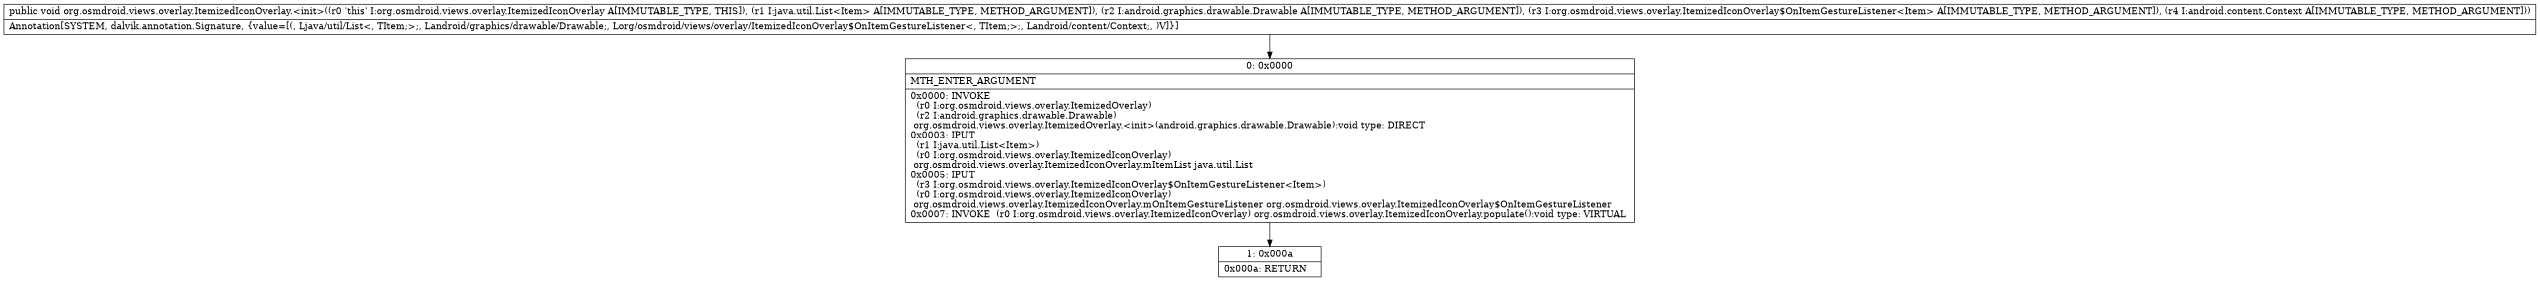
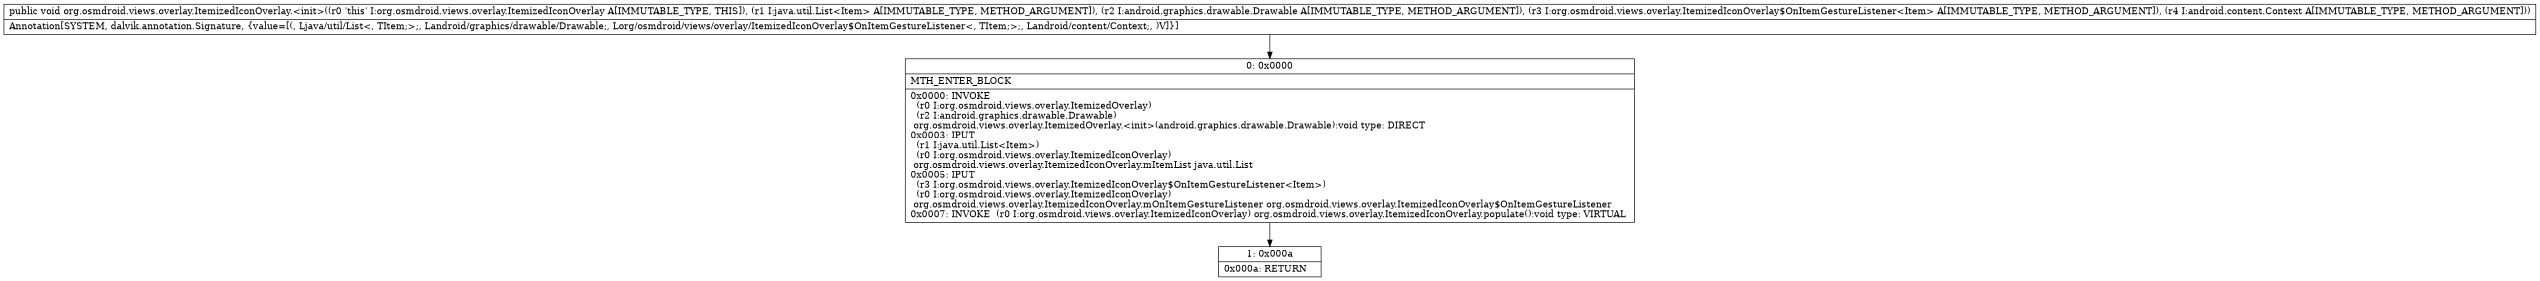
node "0: 0x0000": text "MTH_ENTER_ARGUMENT" -> "MTH_ENTER_BLOCK"
